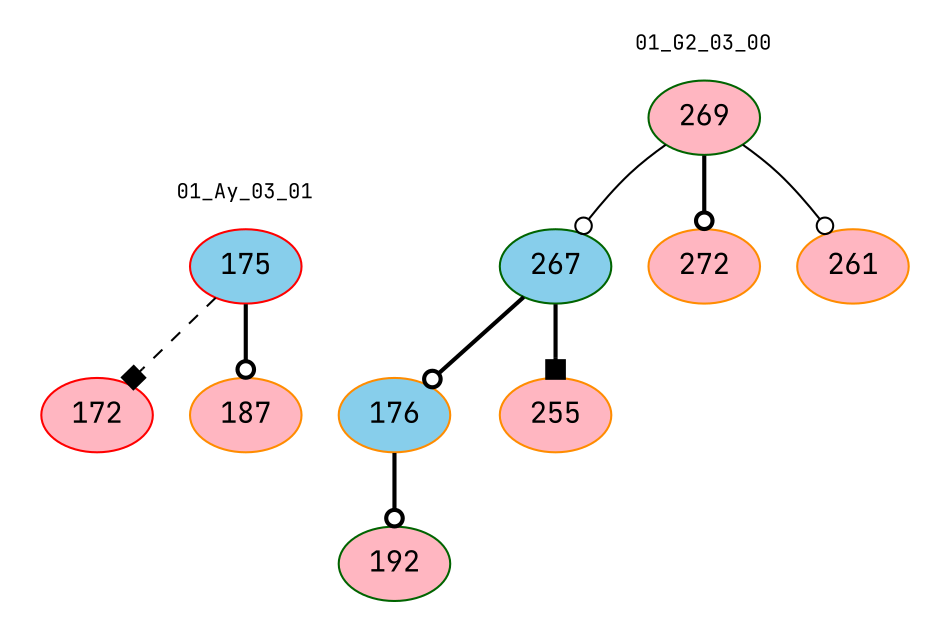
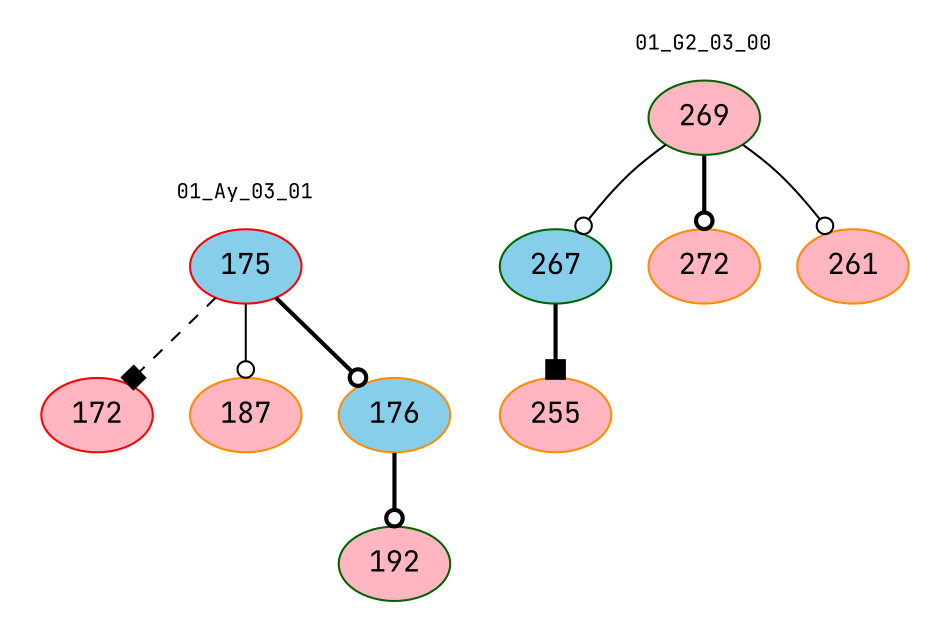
edge "267" -> "176": now "175" -> "176"
edge "175" -> "187": style bold -> solid
